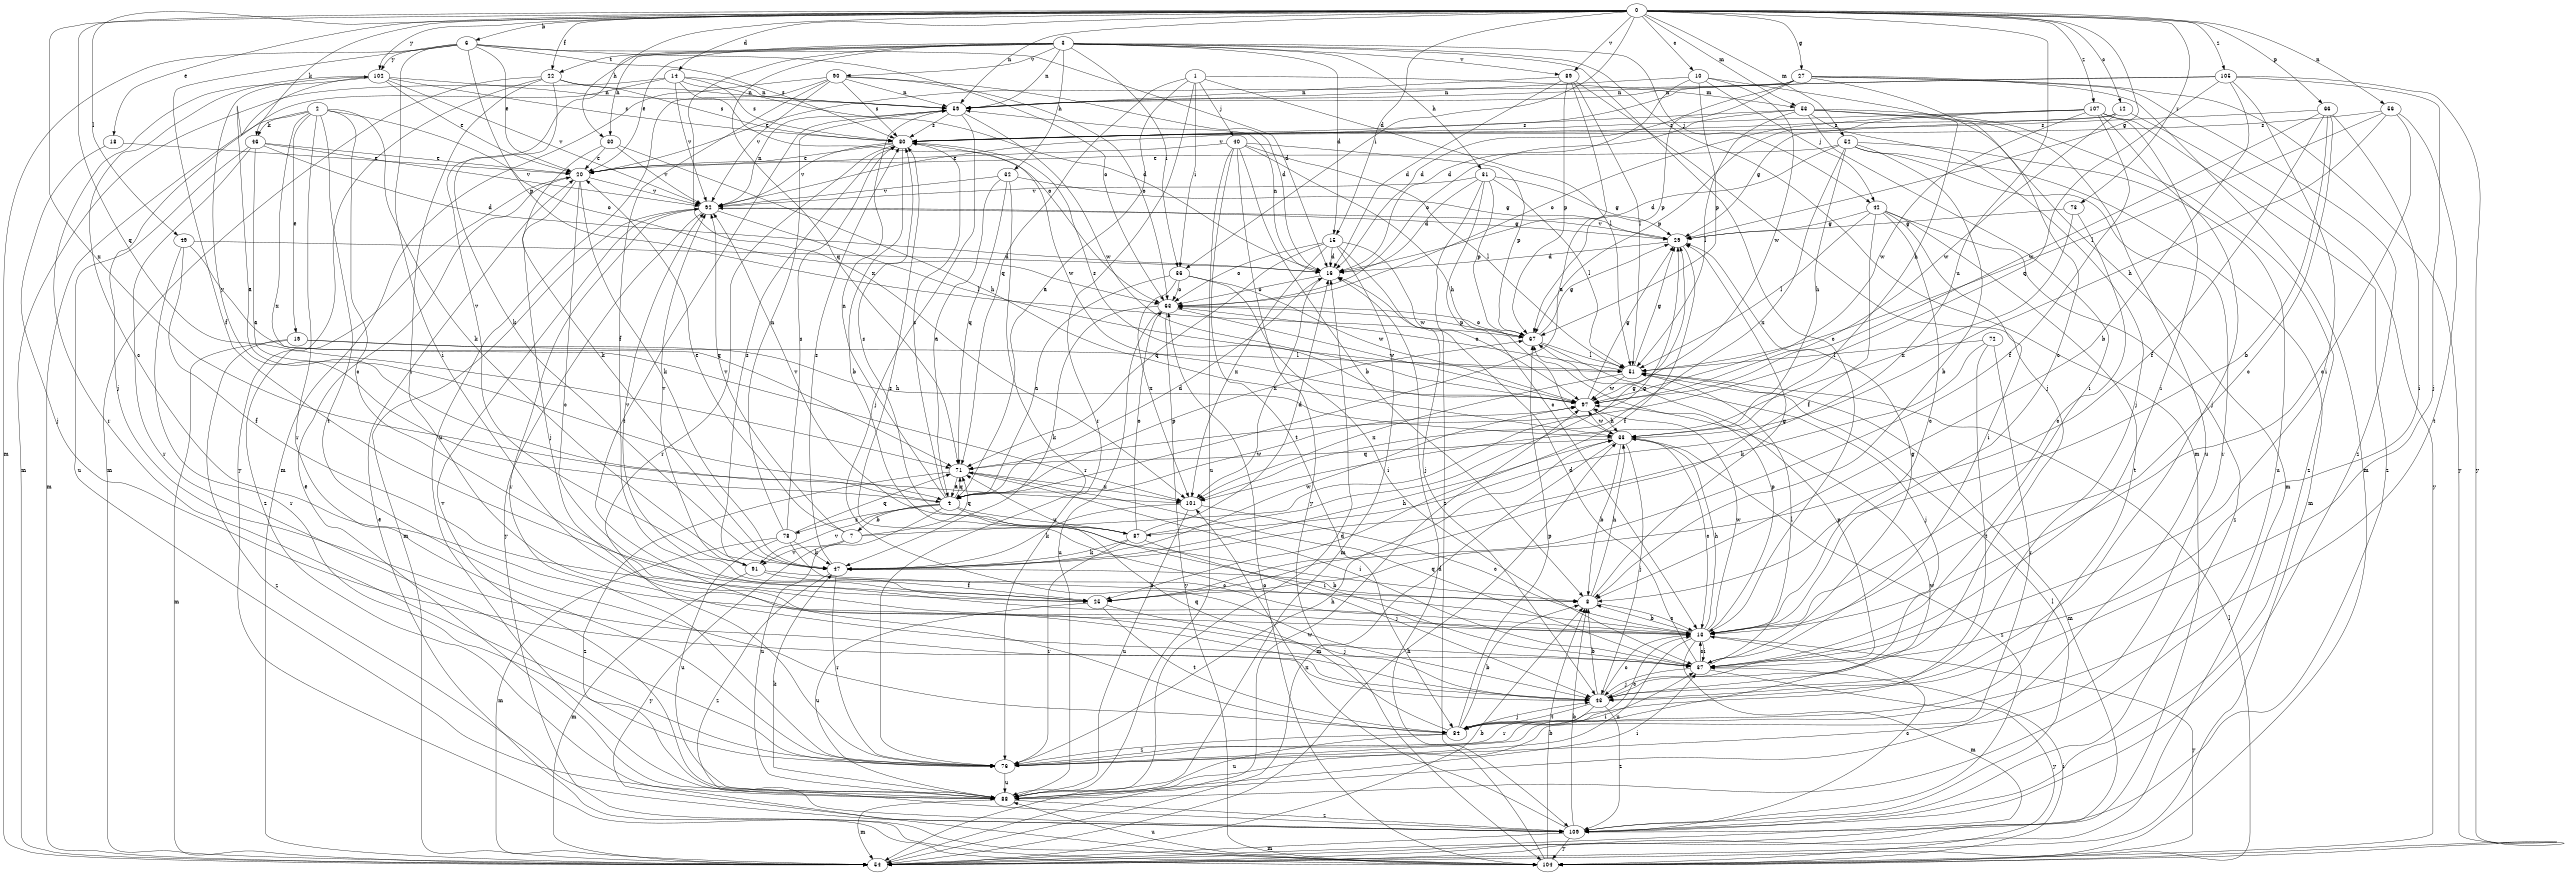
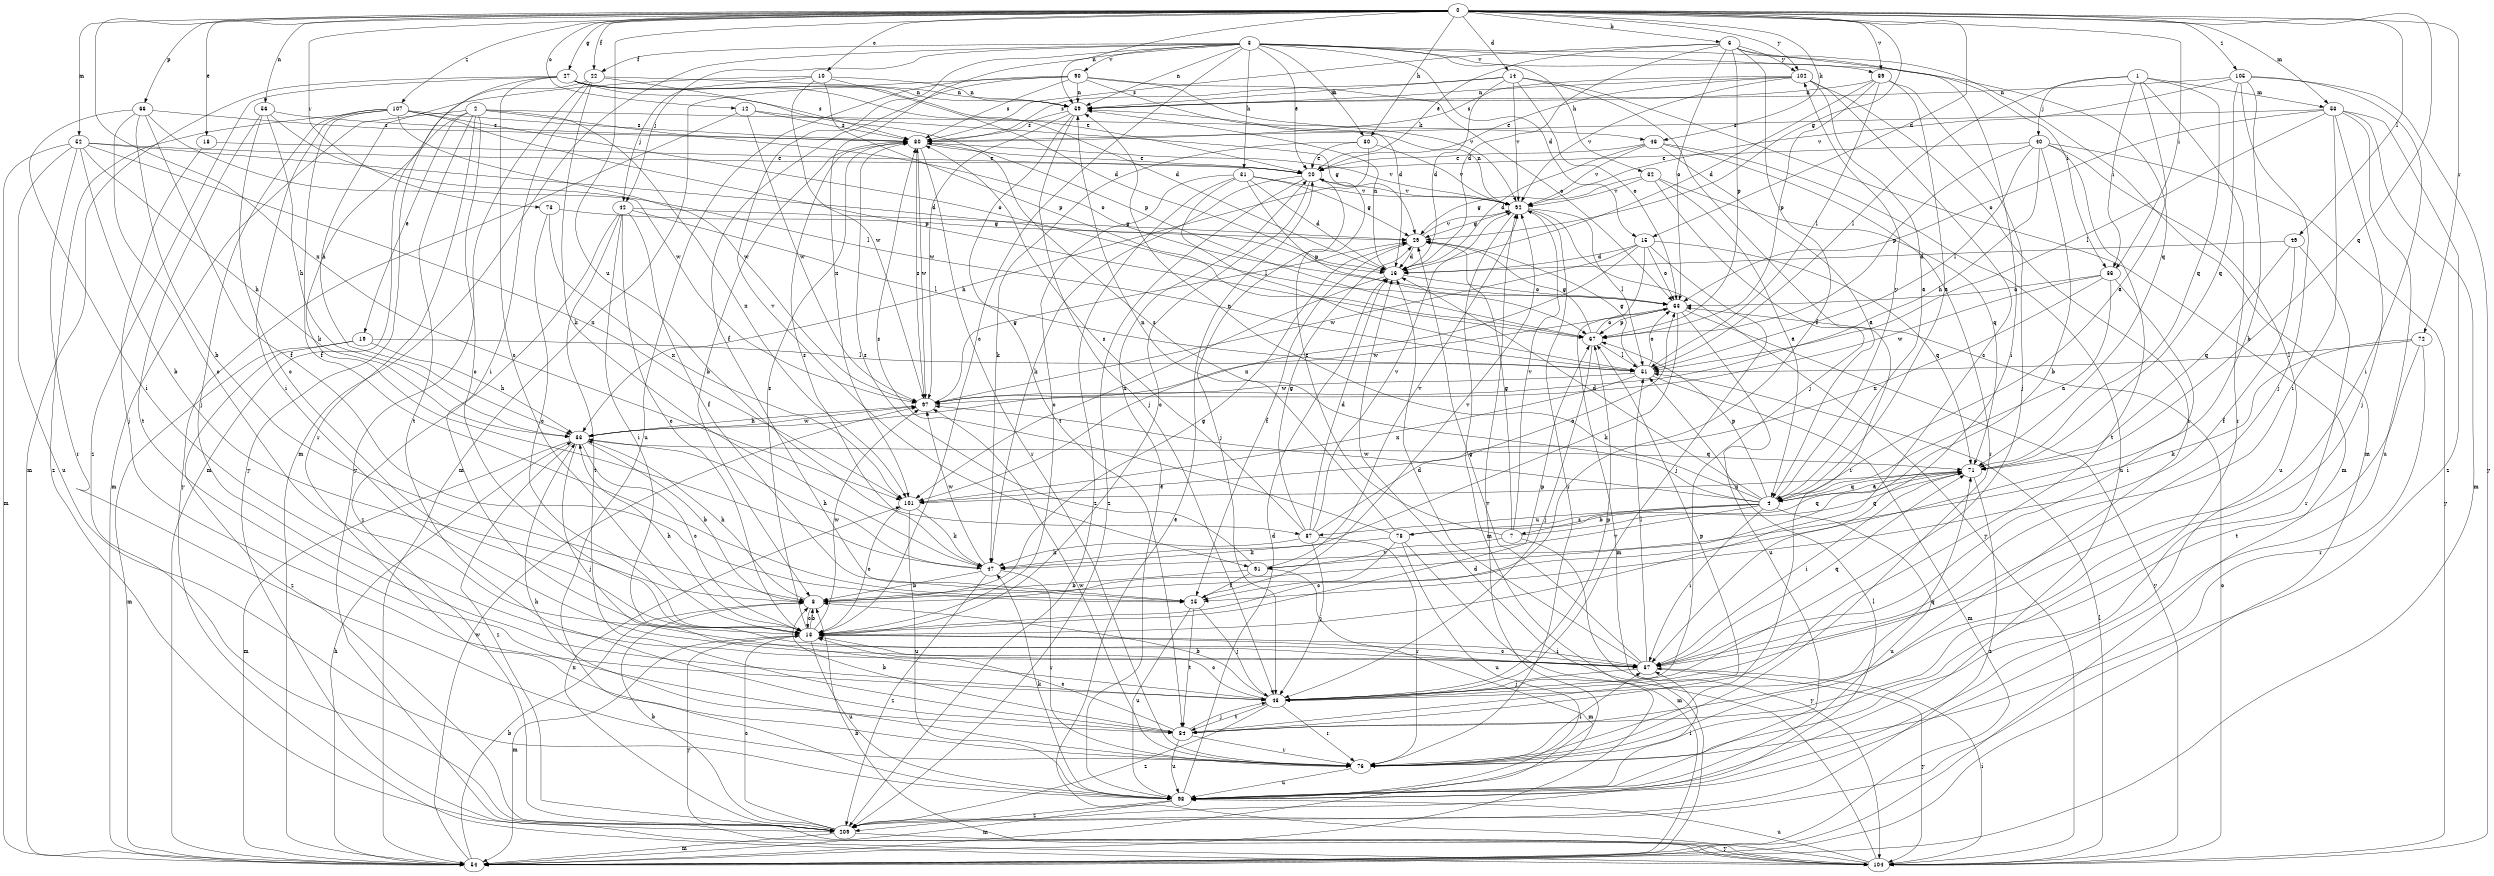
edge "0" -> "72": added, label "r"
edge "3" -> "22": label "t" -> "f"
edge "84" -> "76": label "z" -> "r"
node "88": label "88" -> "98"
node "109": label "109" -> "209"
